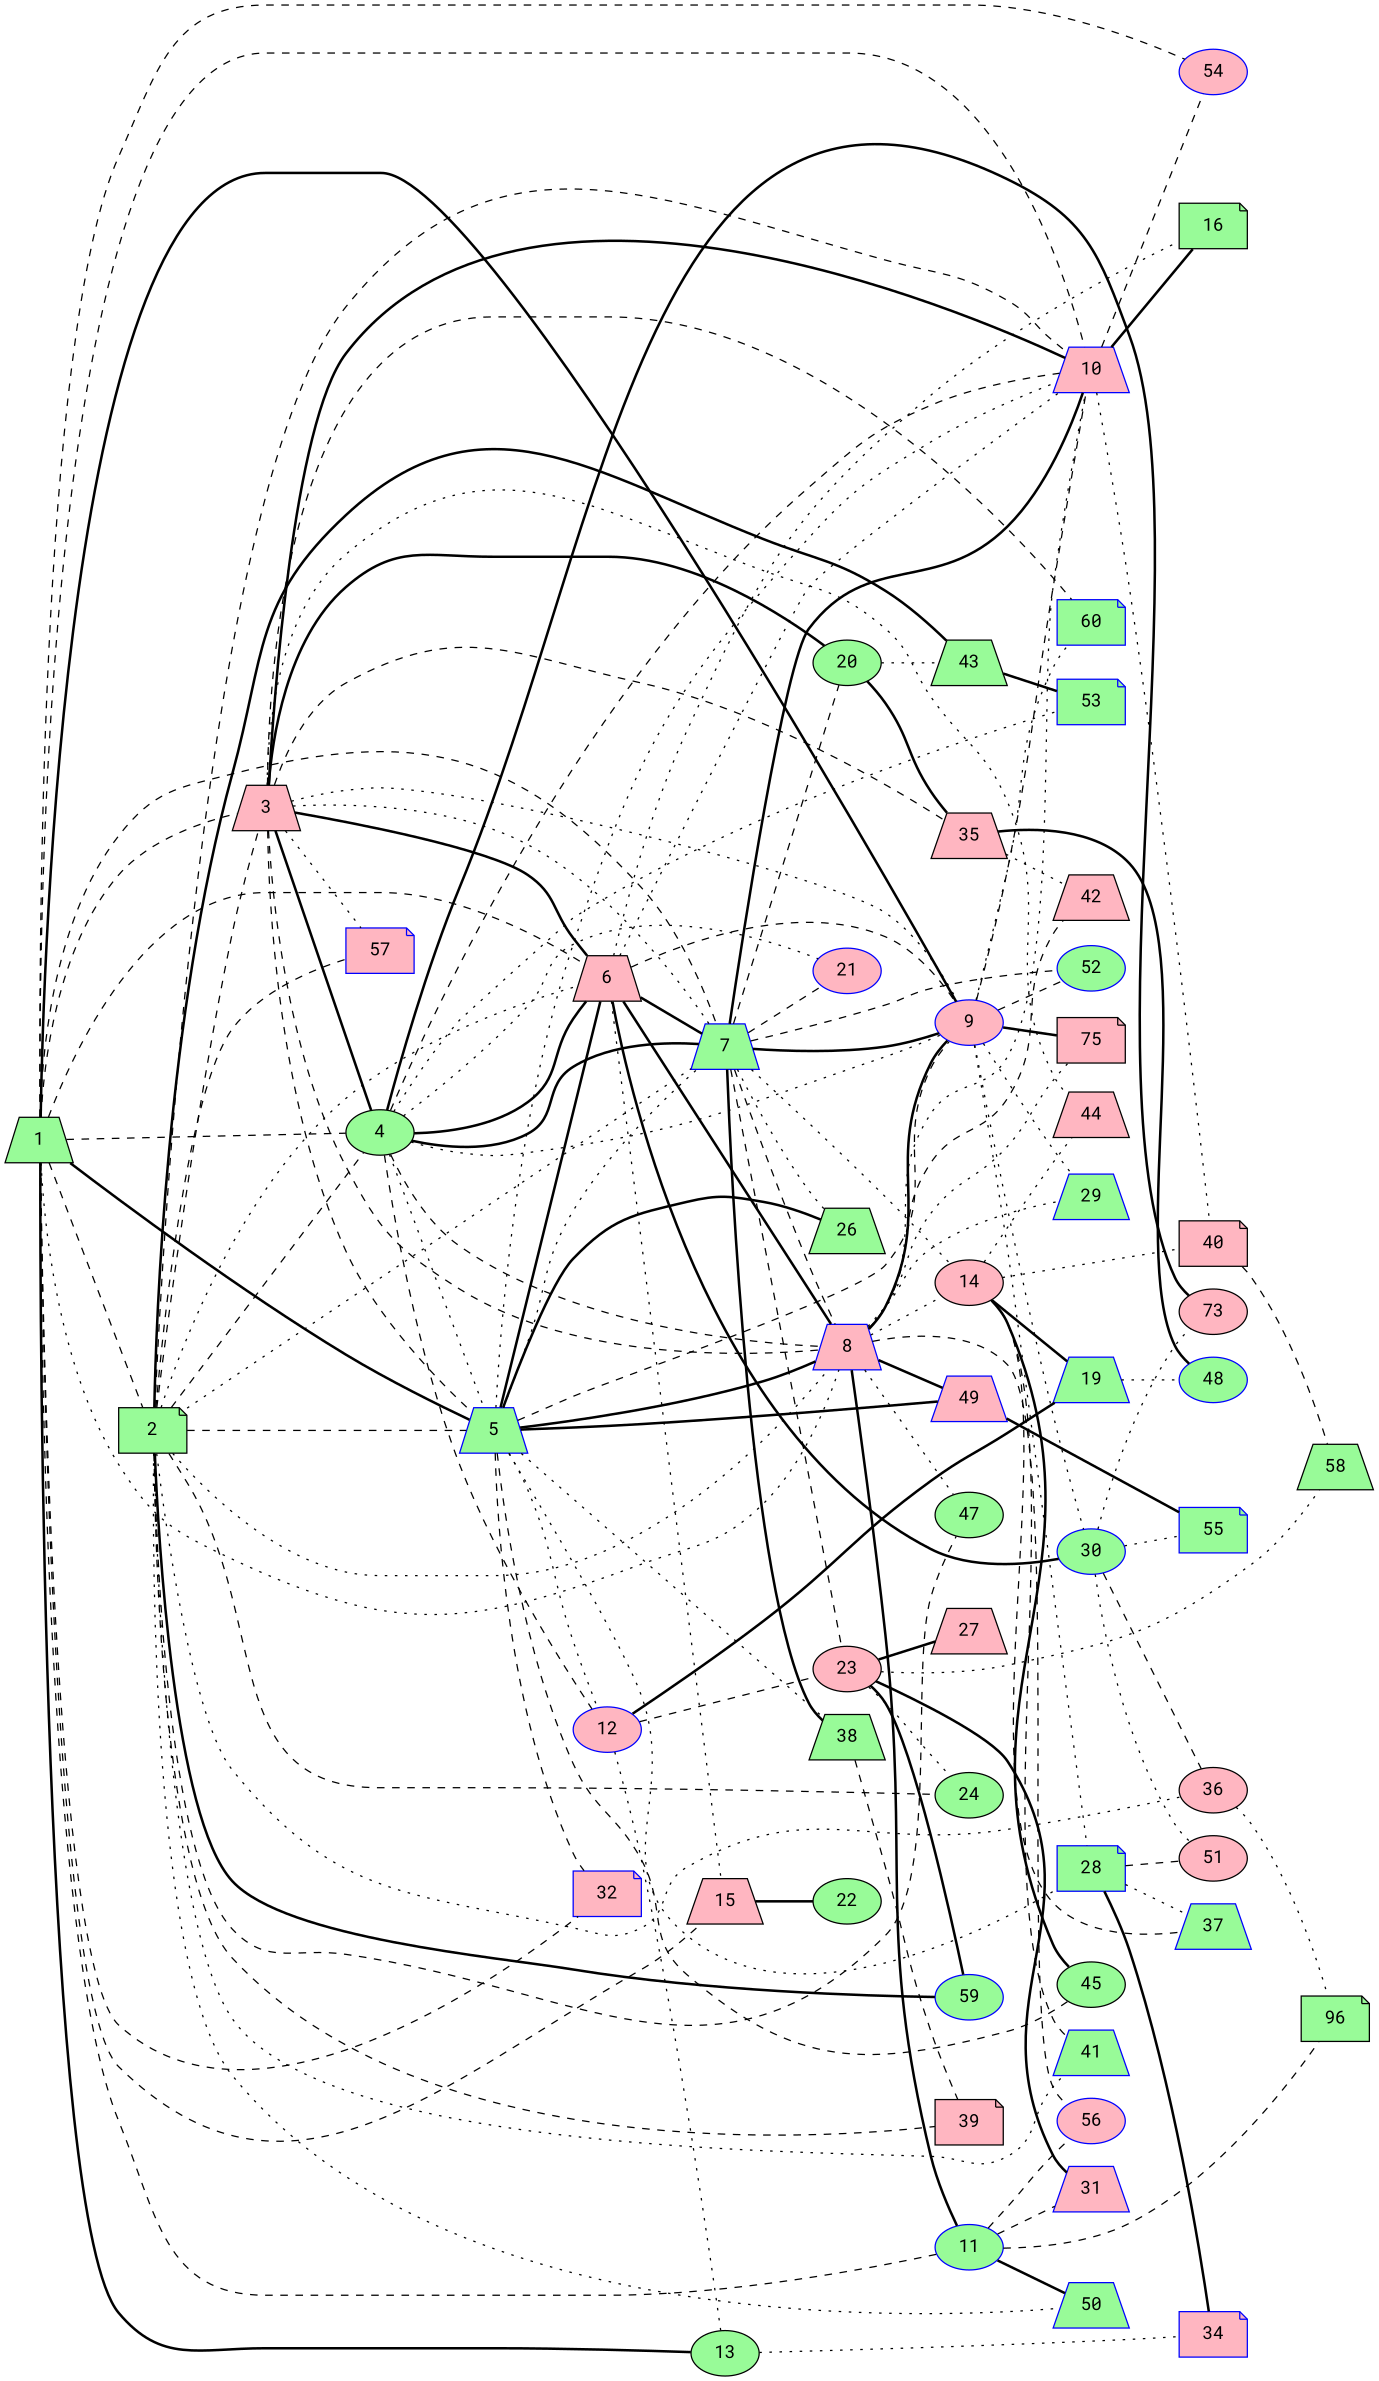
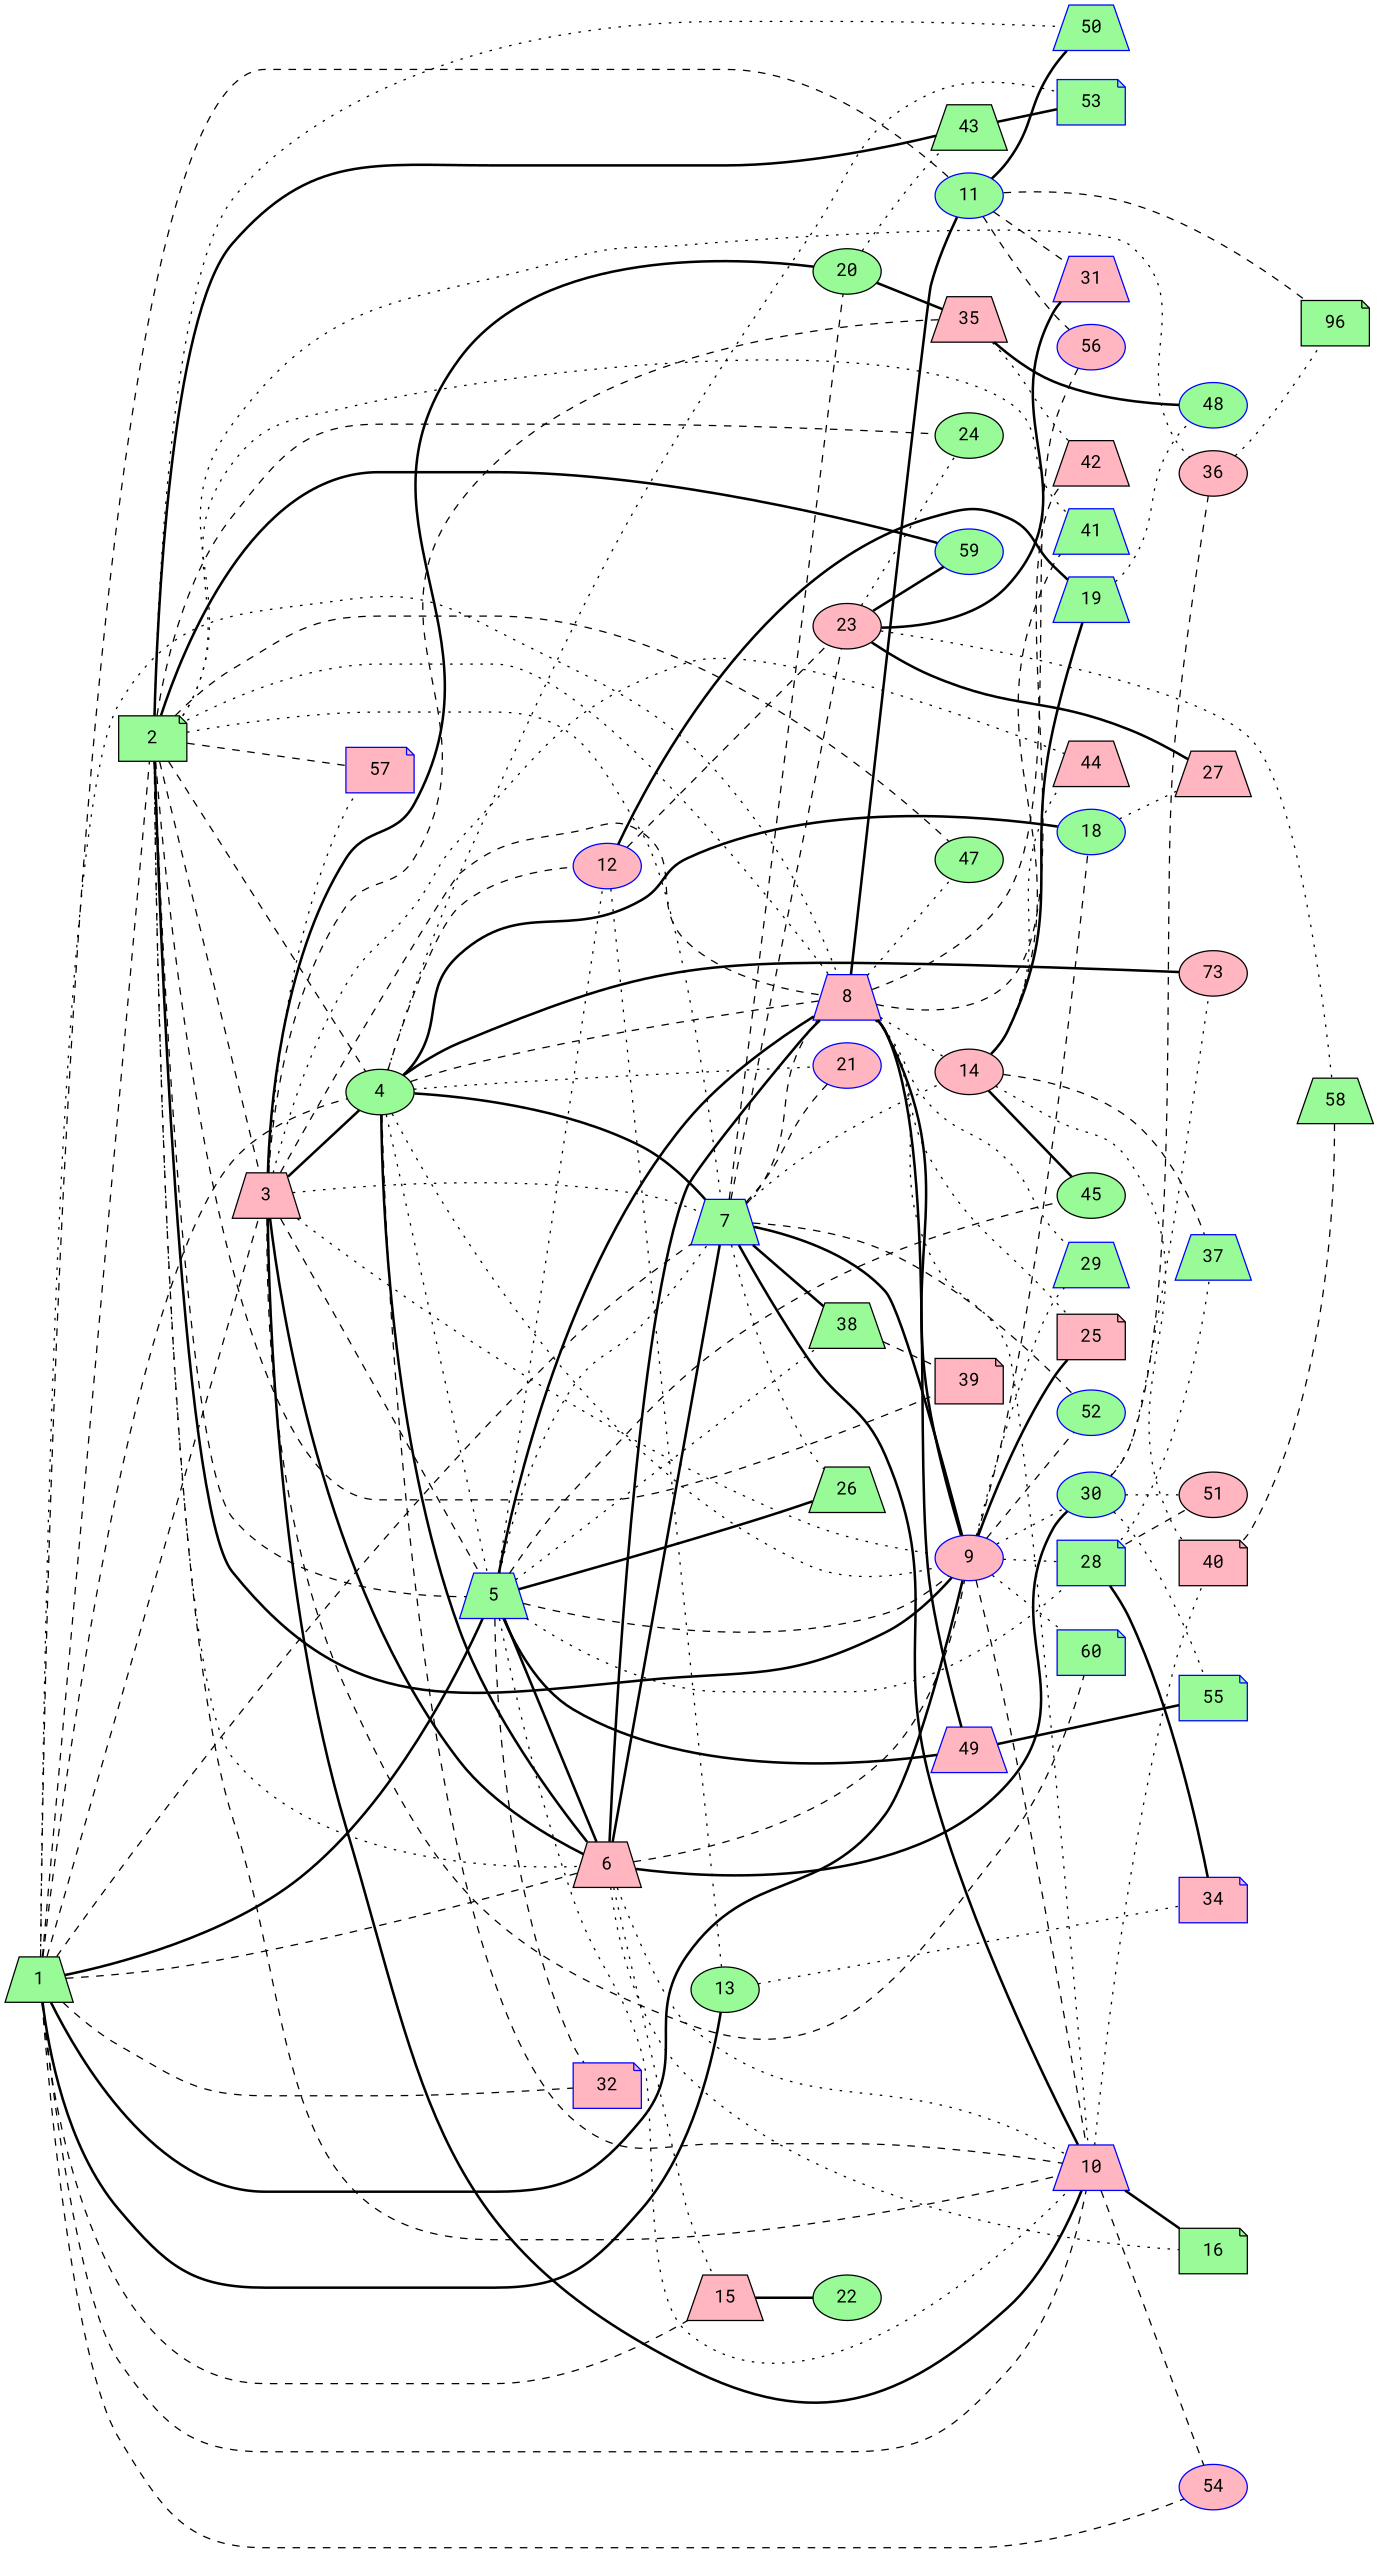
node "18": added
node "75": label "75" -> "25"
edge "2" -- "9": added
